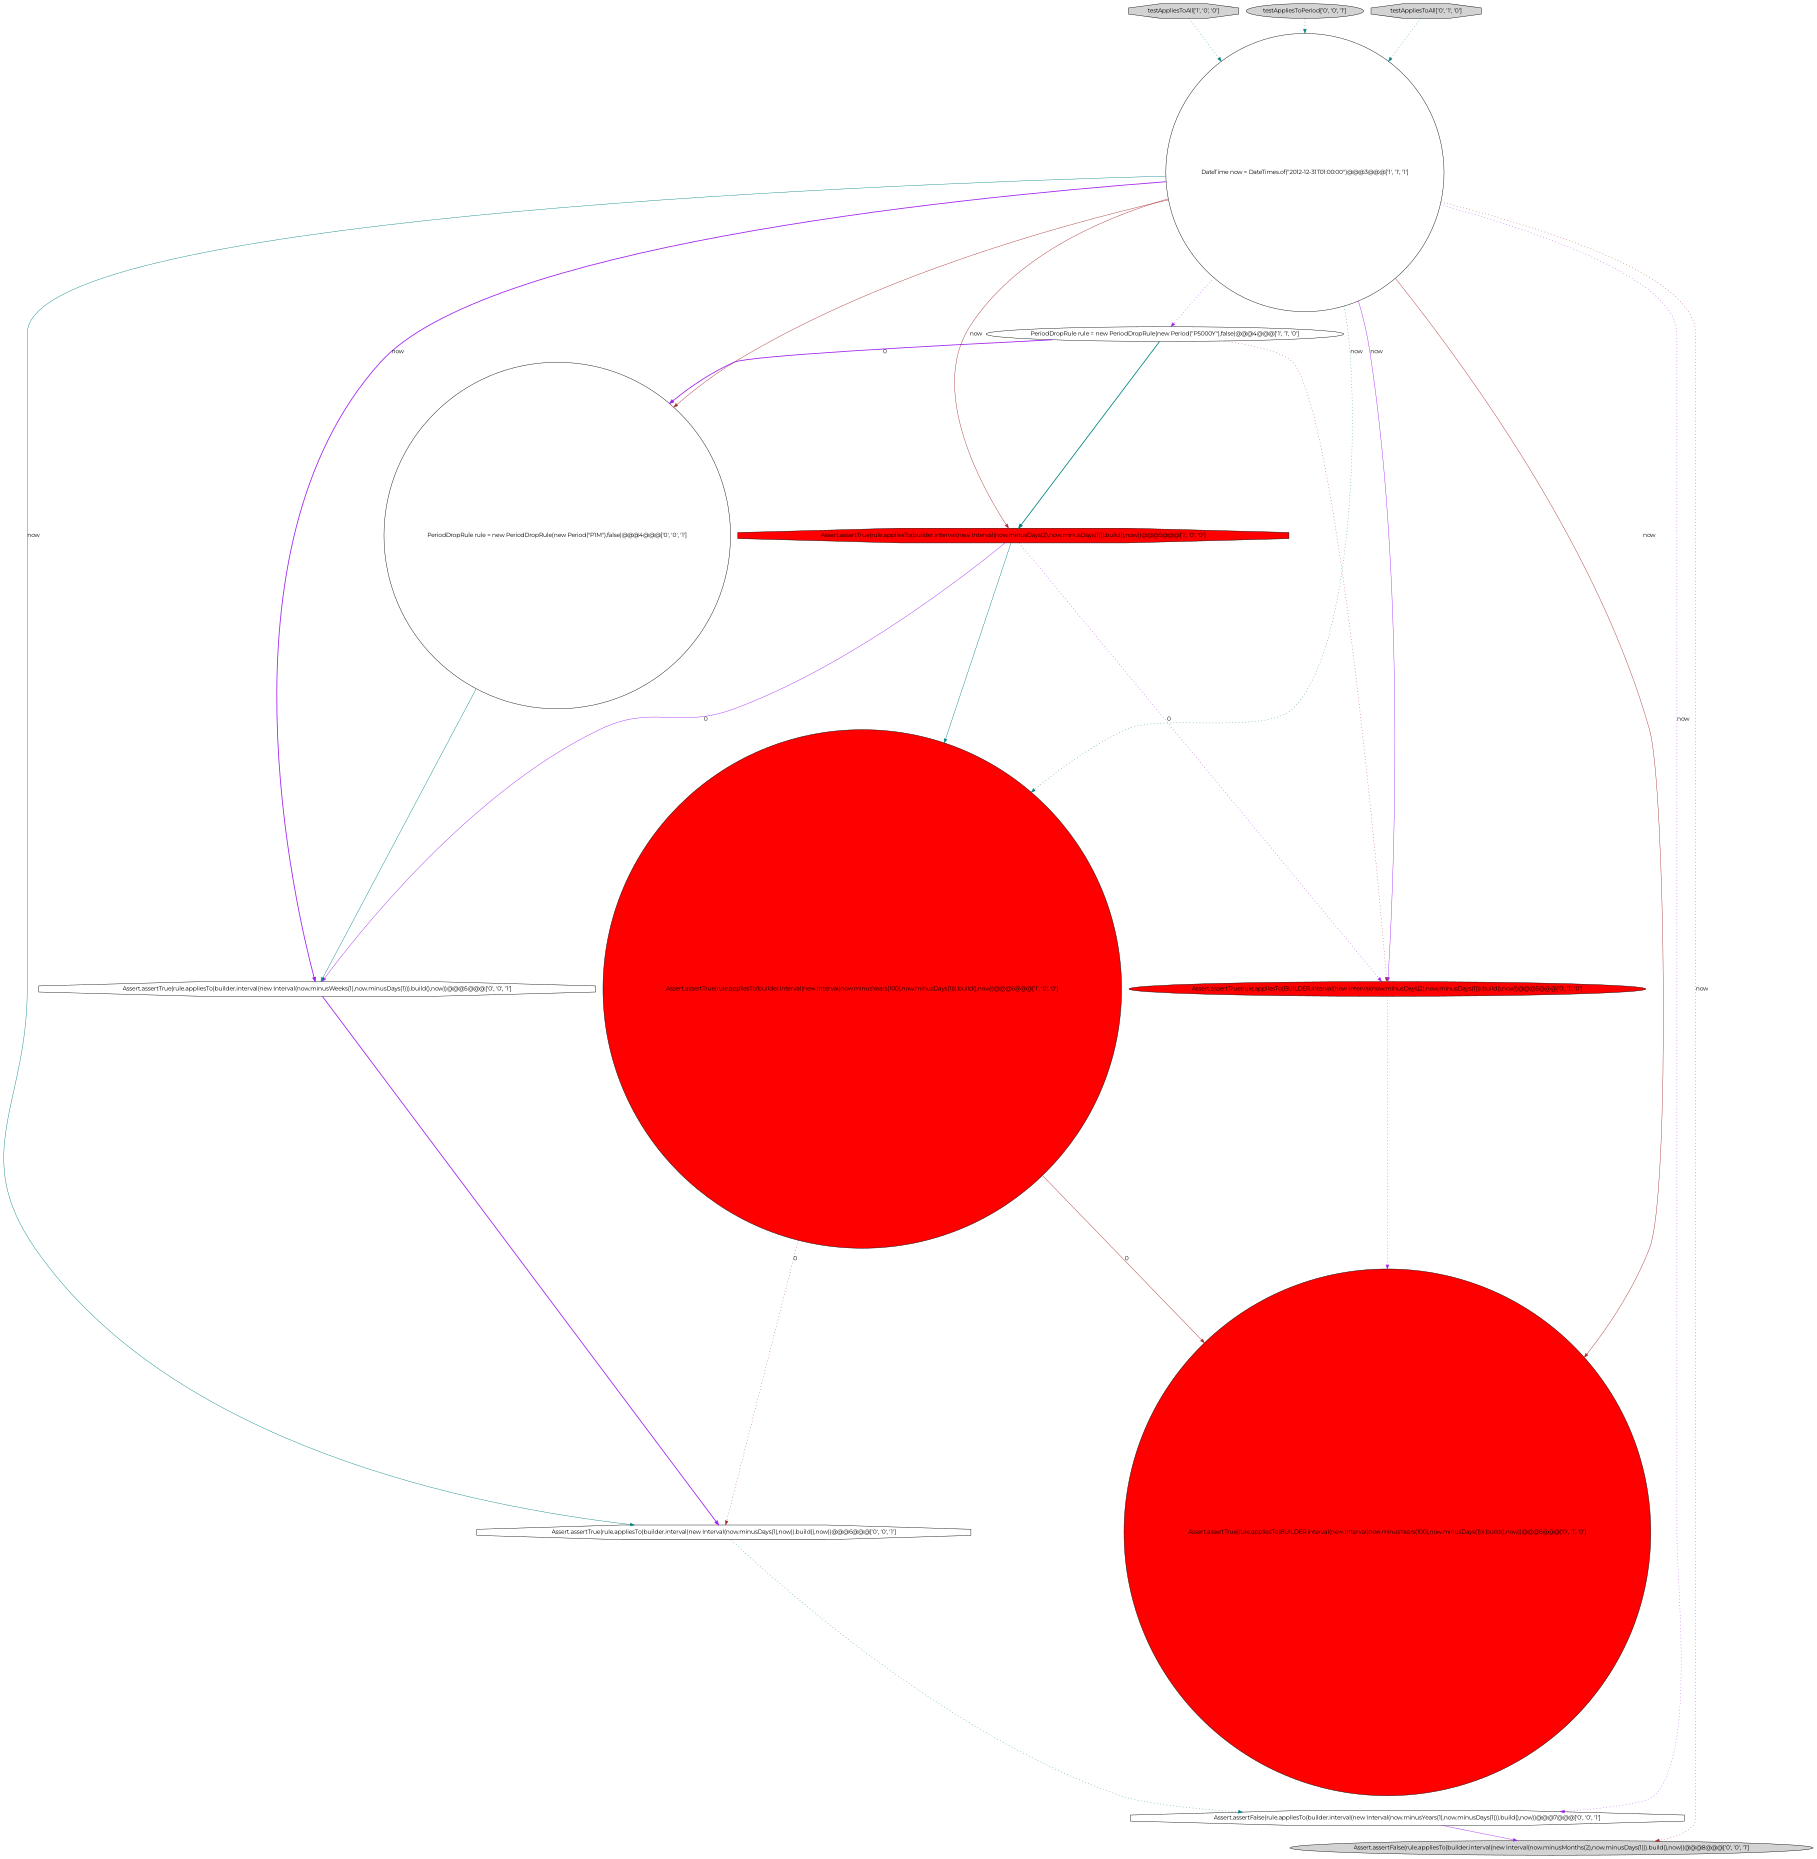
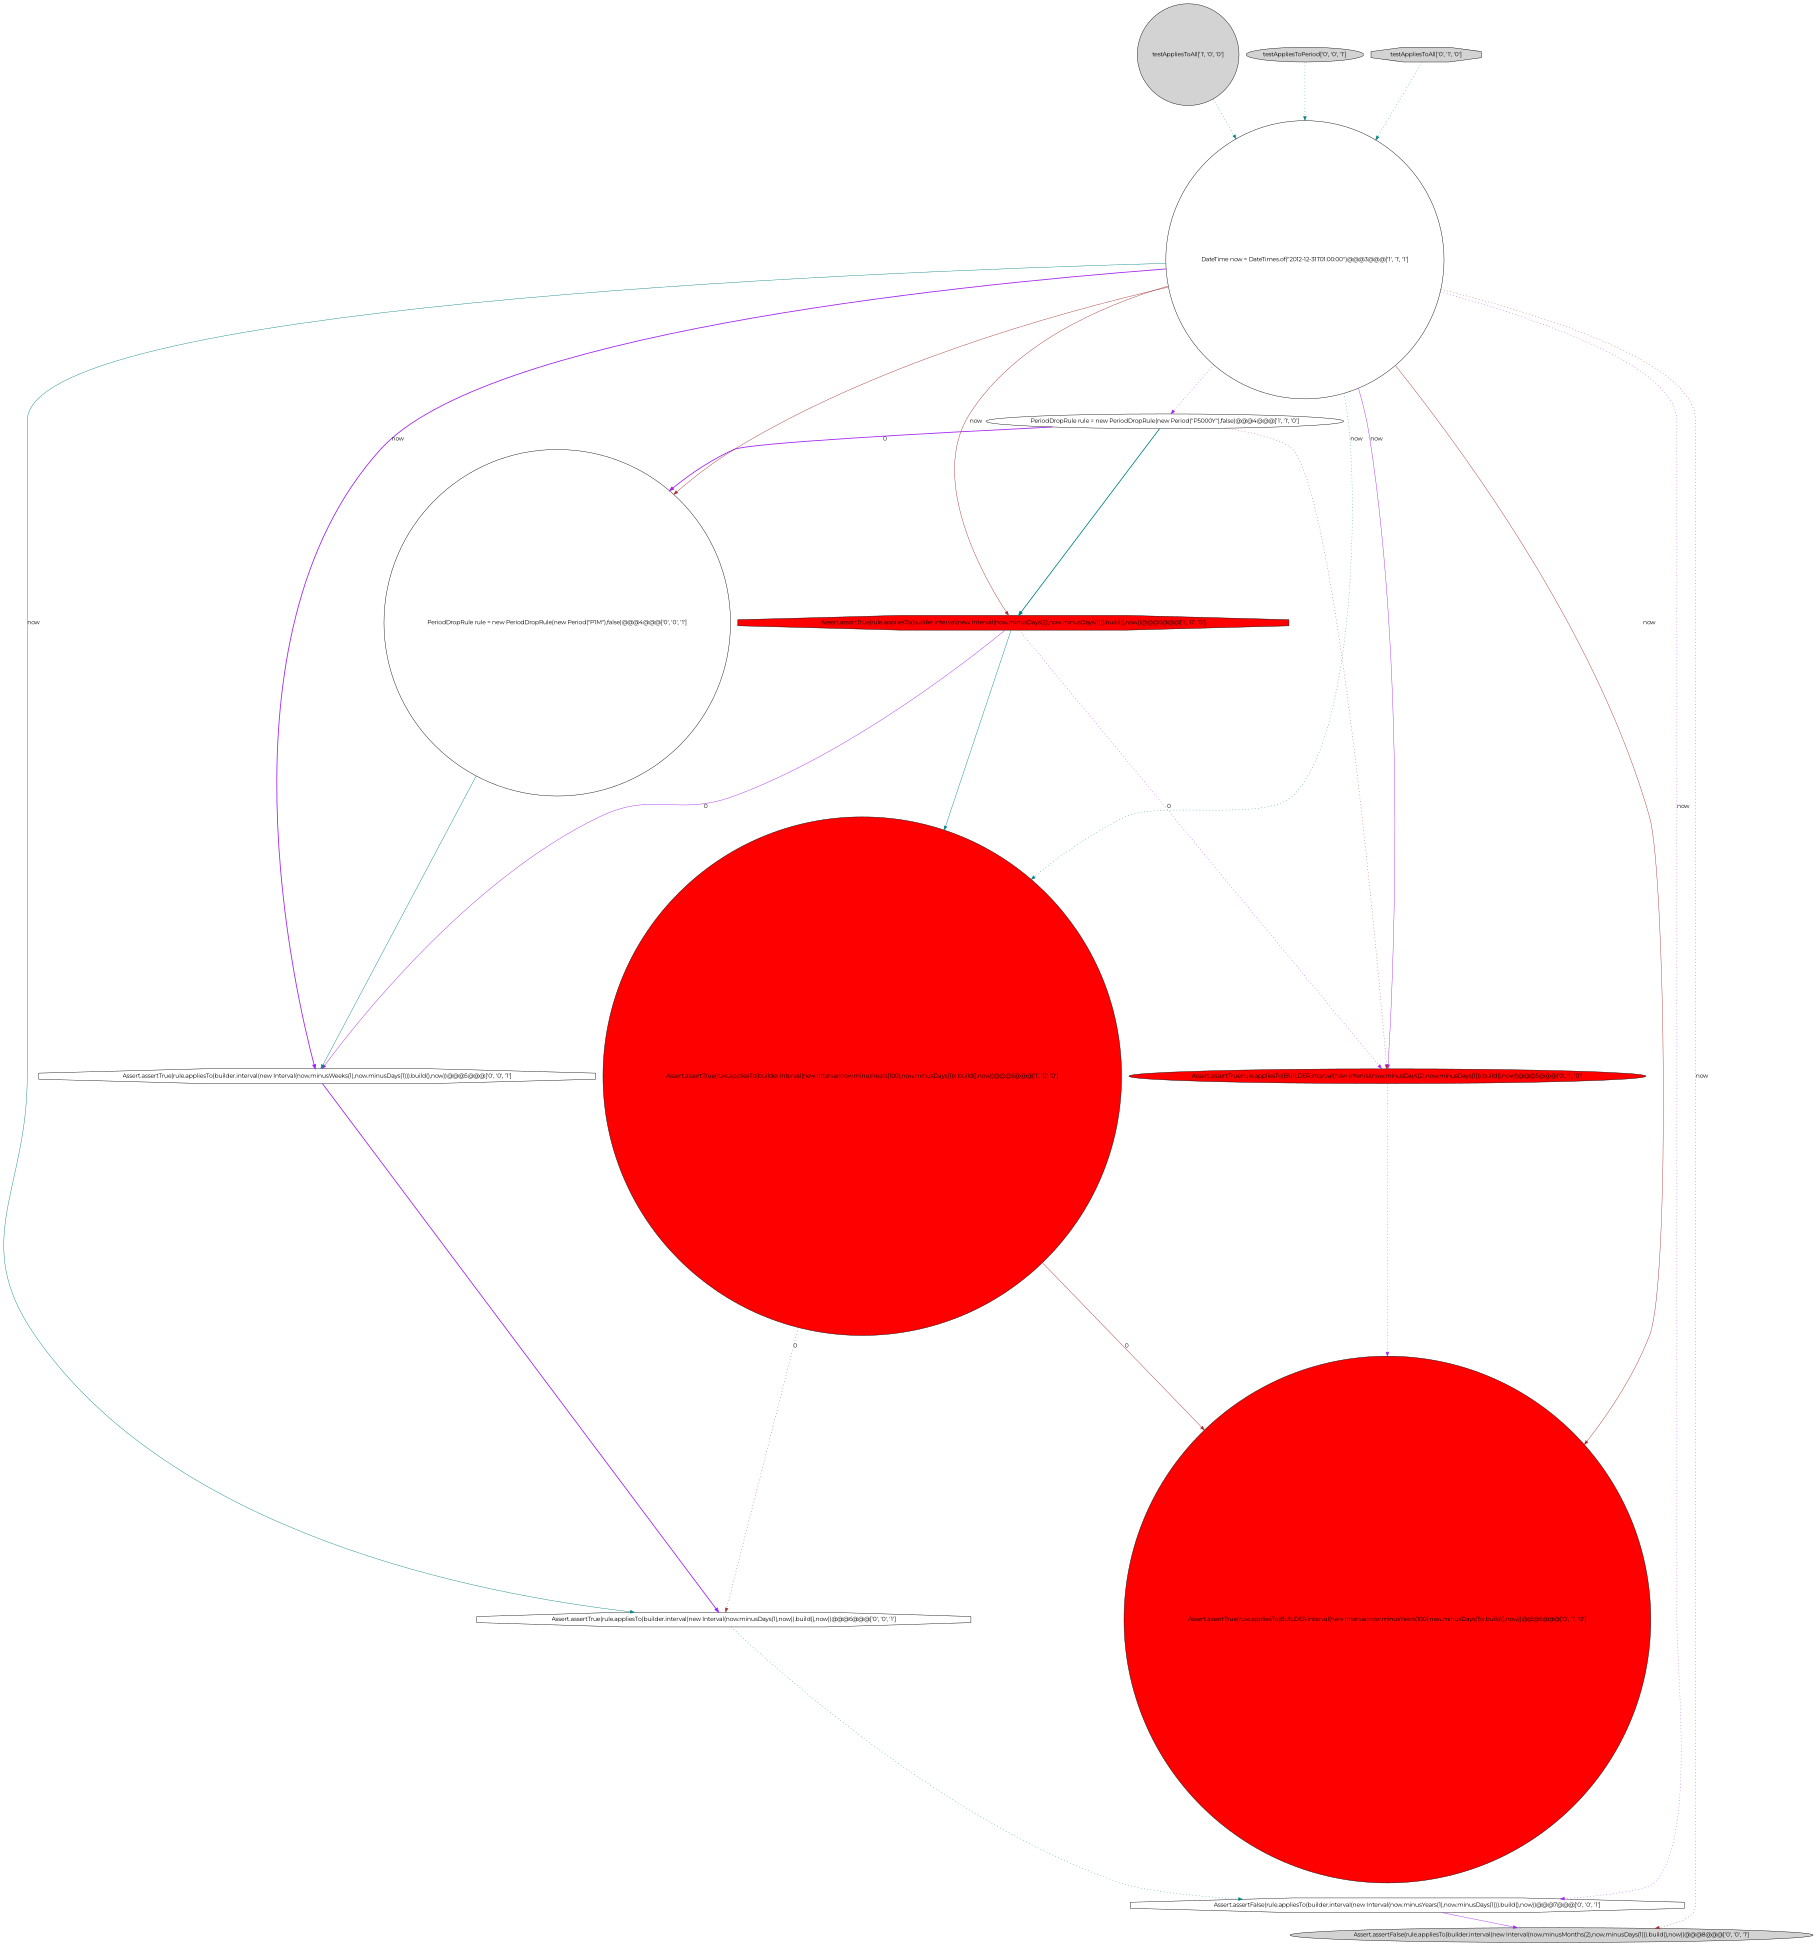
node "testAppliesToAll['1', '0', '0']": shape octagon -> circle
